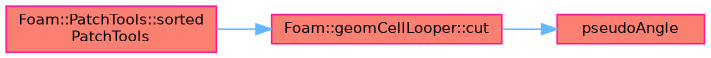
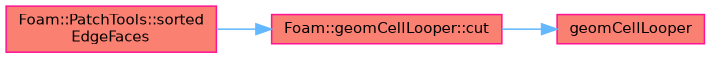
node "Foam::PatchTools::sorted PatchTools": label "Foam::PatchTools::sorted PatchTools" -> "Foam::PatchTools::sorted EdgeFaces"
node "pseudoAngle": label "pseudoAngle" -> "geomCellLooper"
